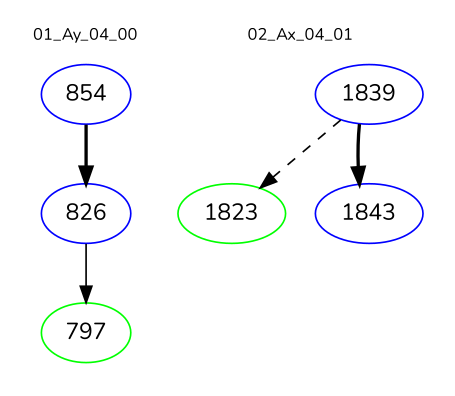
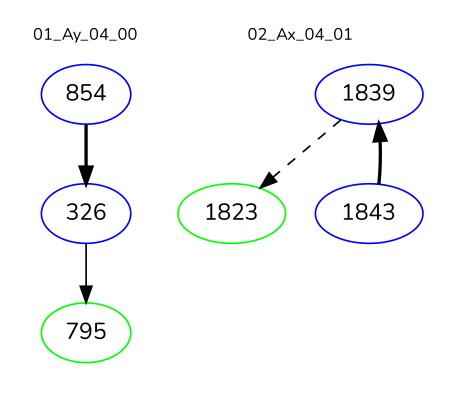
edge "1839" -> "1843": reversed
node "826": label "826" -> "326"
node "797": label "797" -> "795"
